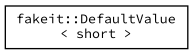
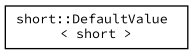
node "fakeit::DefaultValue < short >": label "fakeit::DefaultValue < short >" -> "short::DefaultValue < short >"
